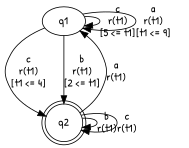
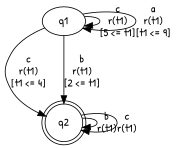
edge "q2" -> "q1": removed, label "a r(t1)"
